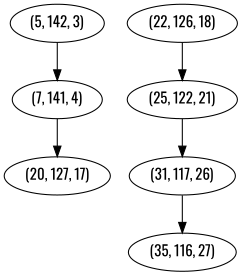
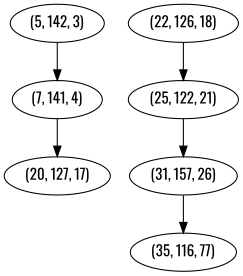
node "(31, 117, 26)": label "(31, 117, 26)" -> "(31, 157, 26)"
node "(35, 116, 27)": label "(35, 116, 27)" -> "(35, 116, 77)"
